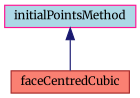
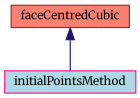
edge "faceCentredCubic" -> "initialPointsMethod": reversed
